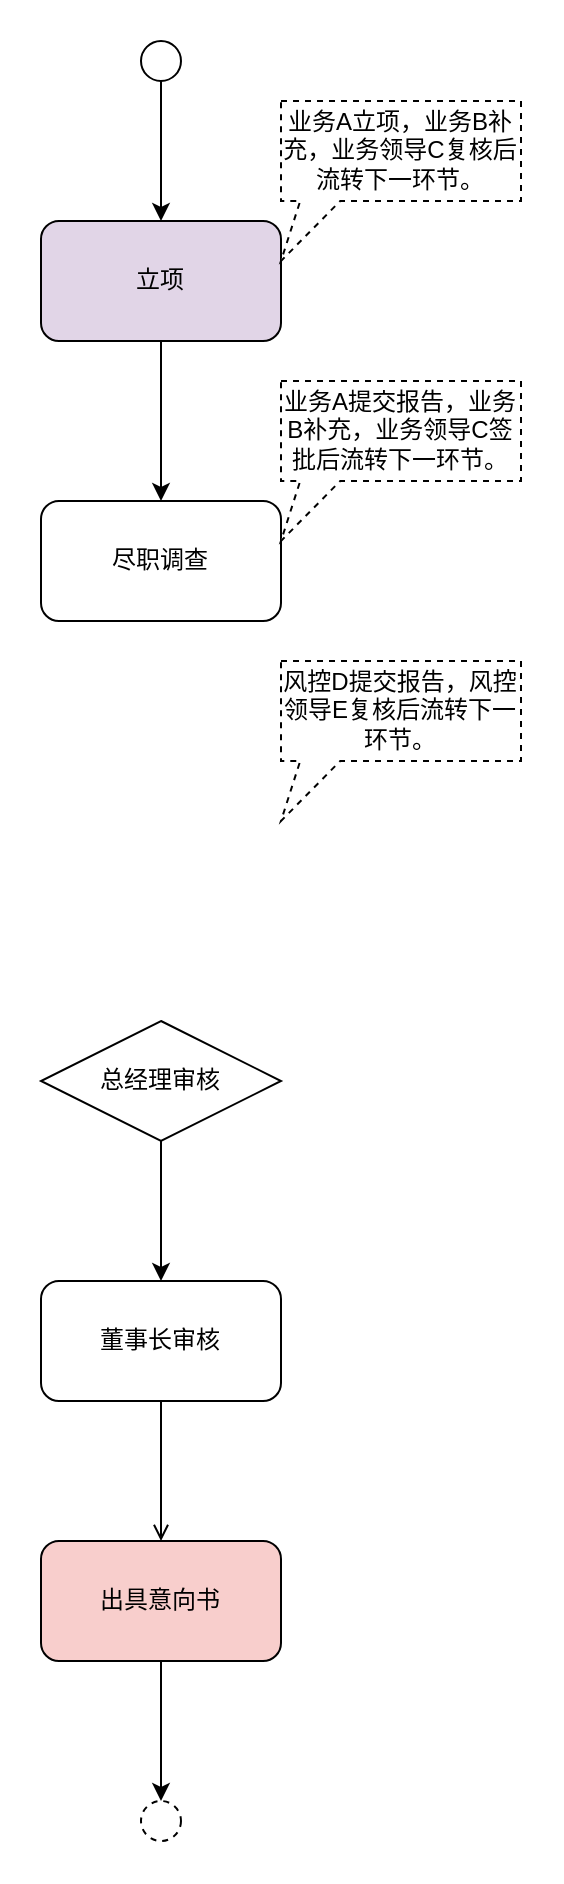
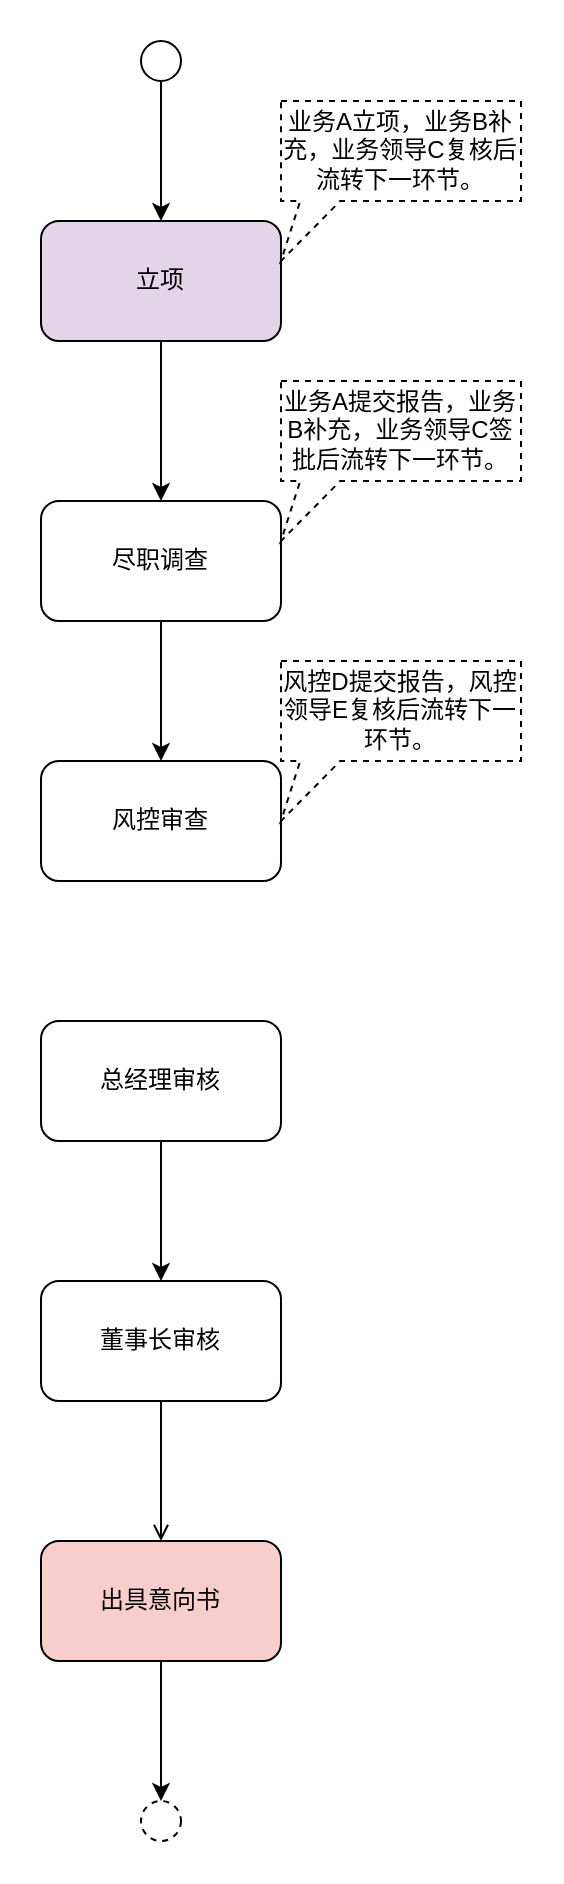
edge "尽职调查" -> "风控审查": added
node "风控审查": added
node "总经理审核": shape diamond -> rounded rectangle
